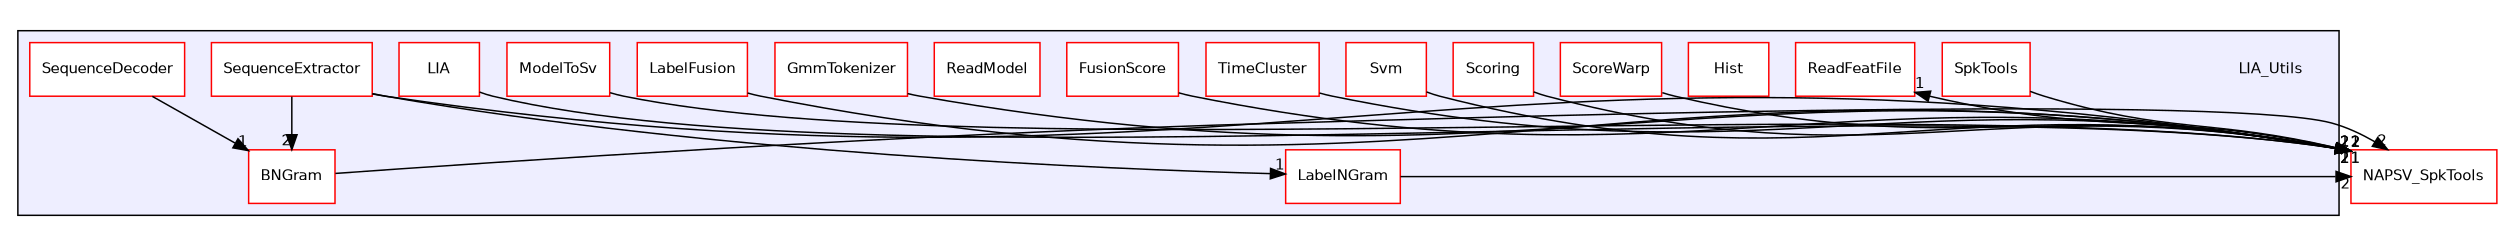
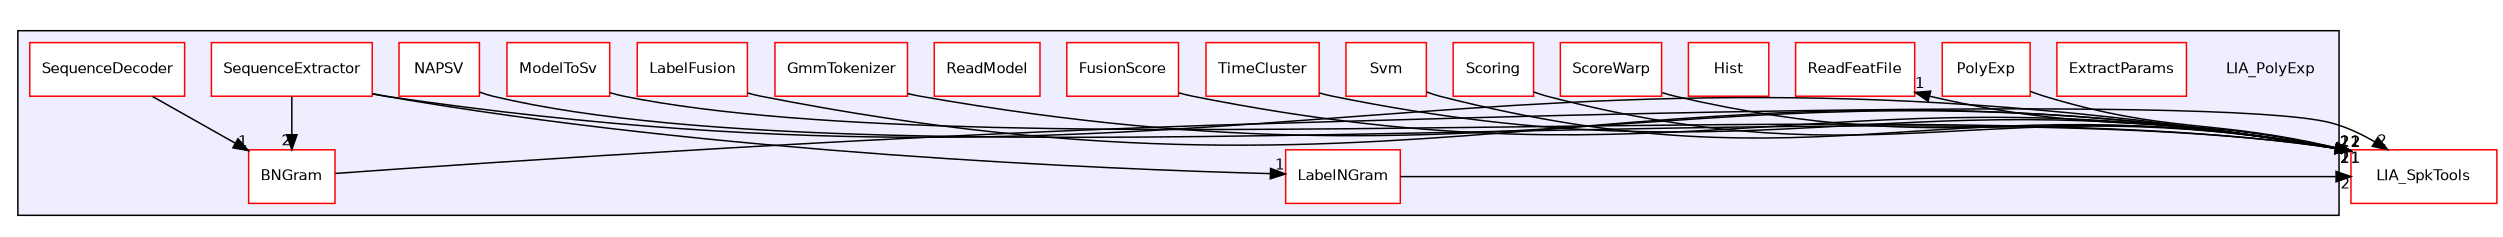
node "LIA": label "LIA" -> "NAPSV"
node "SpkTools": label "SpkTools" -> "PolyExp"
node "ExtractParams": added
node "LIA_Utils": label "LIA_Utils" -> "LIA_PolyExp"
node "NAPSV_SpkTools": label "NAPSV_SpkTools" -> "LIA_SpkTools"
